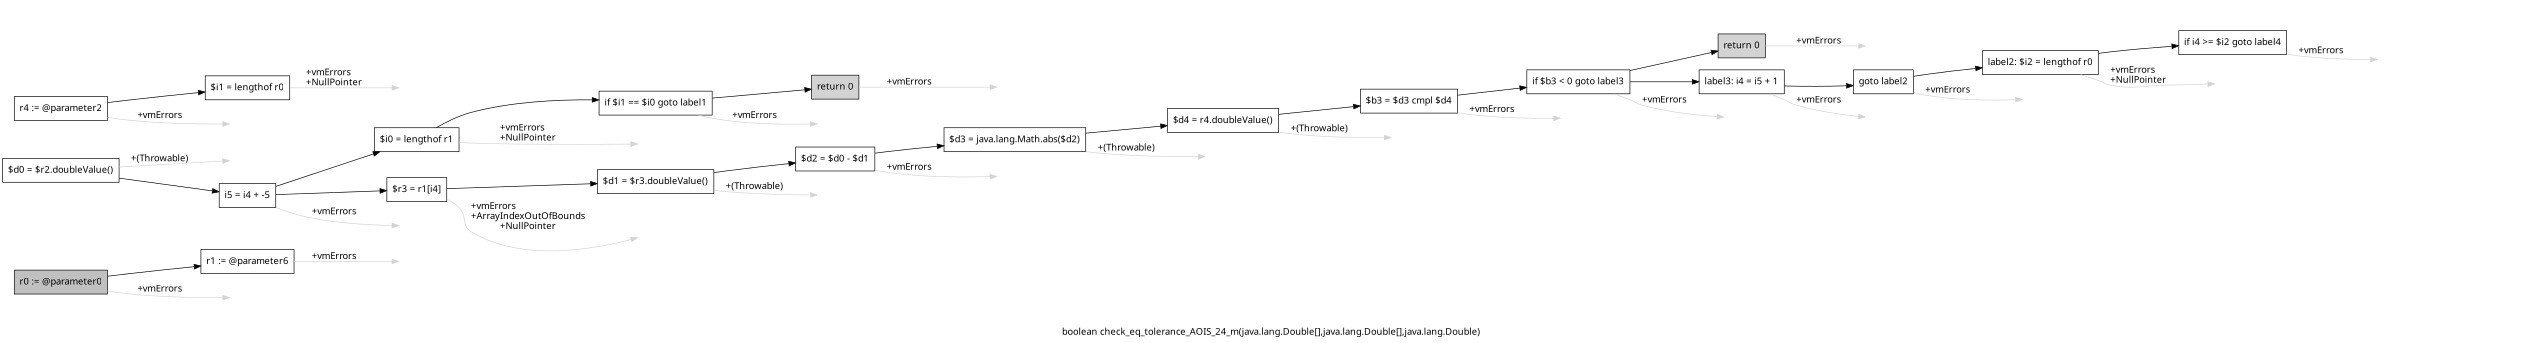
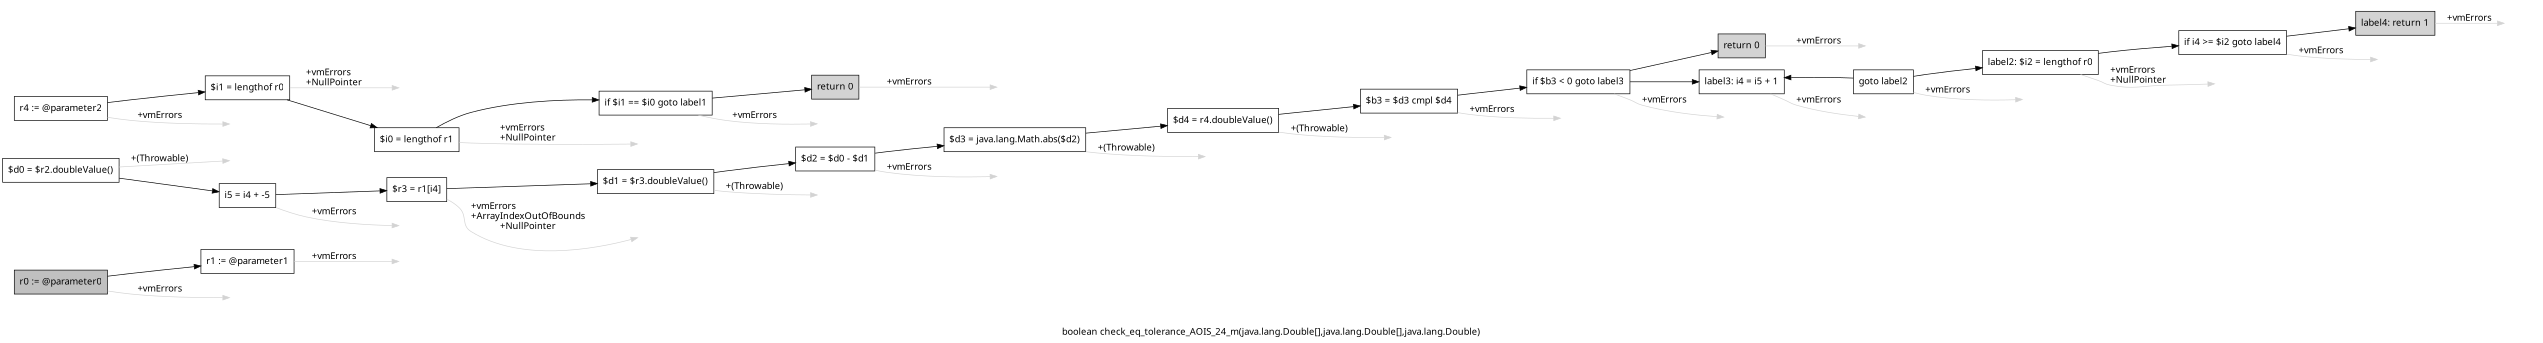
node "label4: return 1": added
edge "label3: i4 = i5 + 1" -> "goto label2": reversed
edge "i5 = i4 + -5" -> "$i0 = lengthof r1": now "$i1 = lengthof r0" -> "$i0 = lengthof r1"
node "r1 := @parameter6": label "r1 := @parameter6" -> "r1 := @parameter1"
